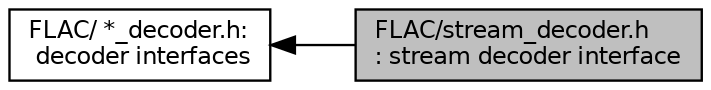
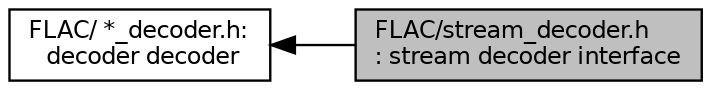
node "FLAC/ *_decoder.h: decoder interfaces": label "FLAC/ *_decoder.h: decoder interfaces" -> "FLAC/ *_decoder.h: decoder decoder"
